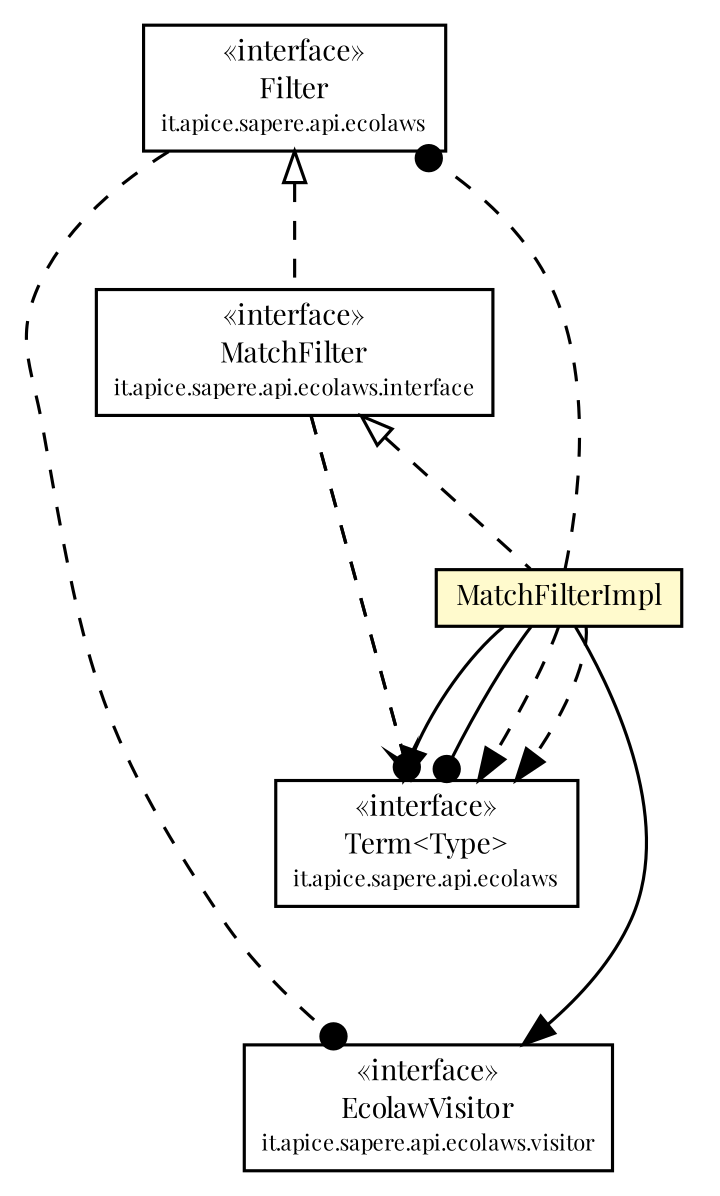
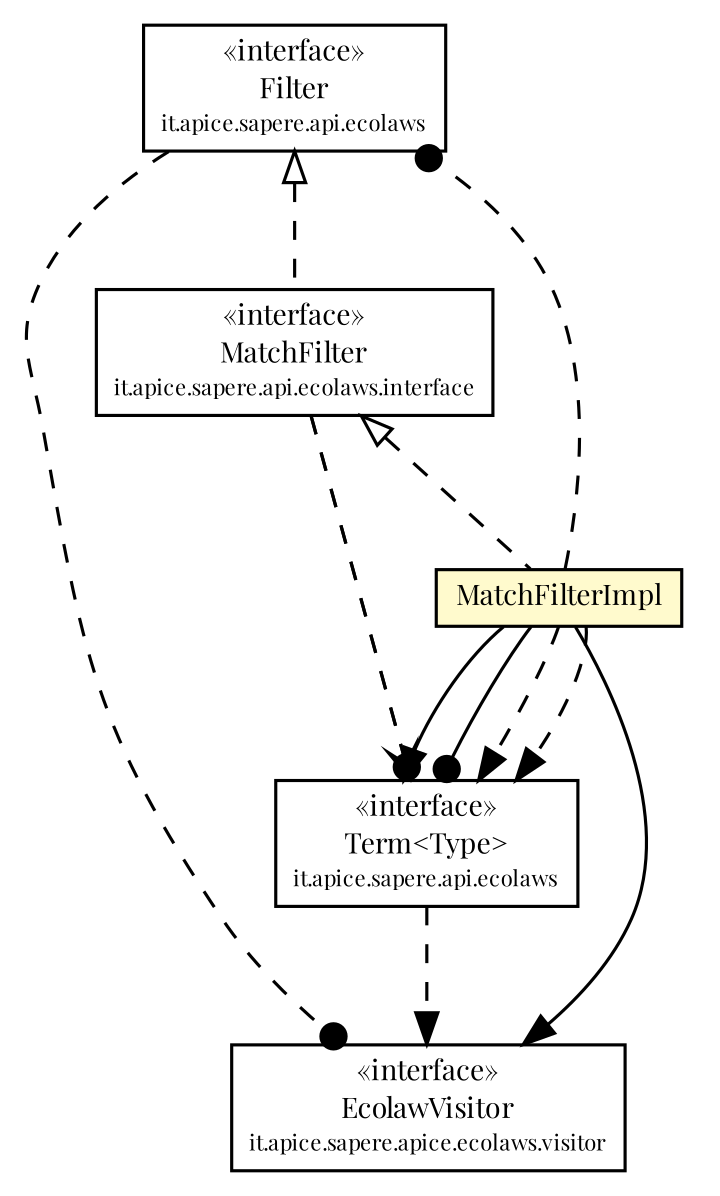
edge "Term<Type>" -> "EcolawVisitor": added
node "EcolawVisitor": text "it.apice.sapere.api.ecolaws.visitor" -> "it.apice.sapere.apice.ecolaws.visitor"
